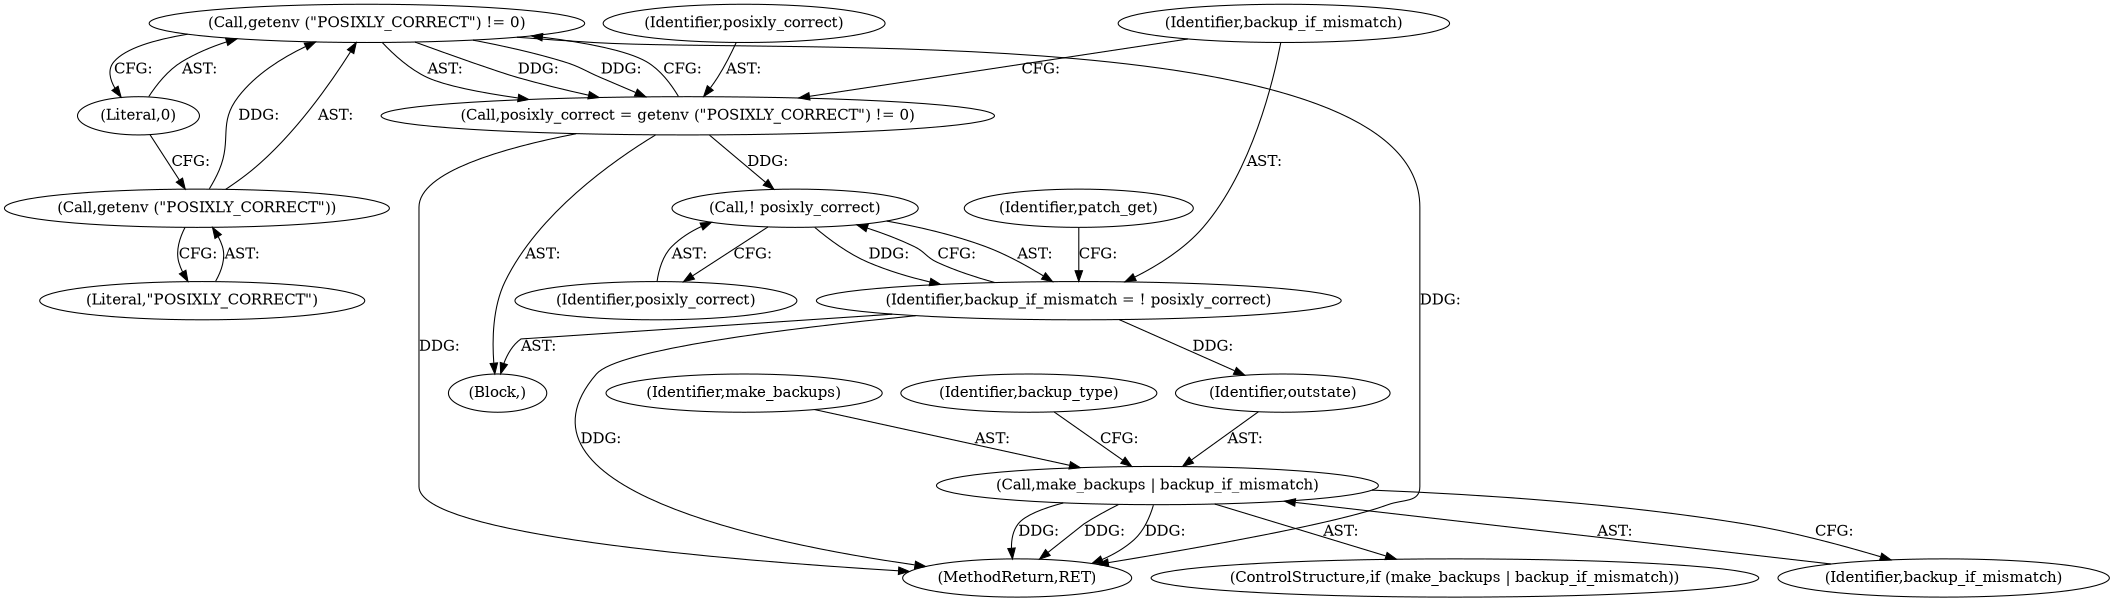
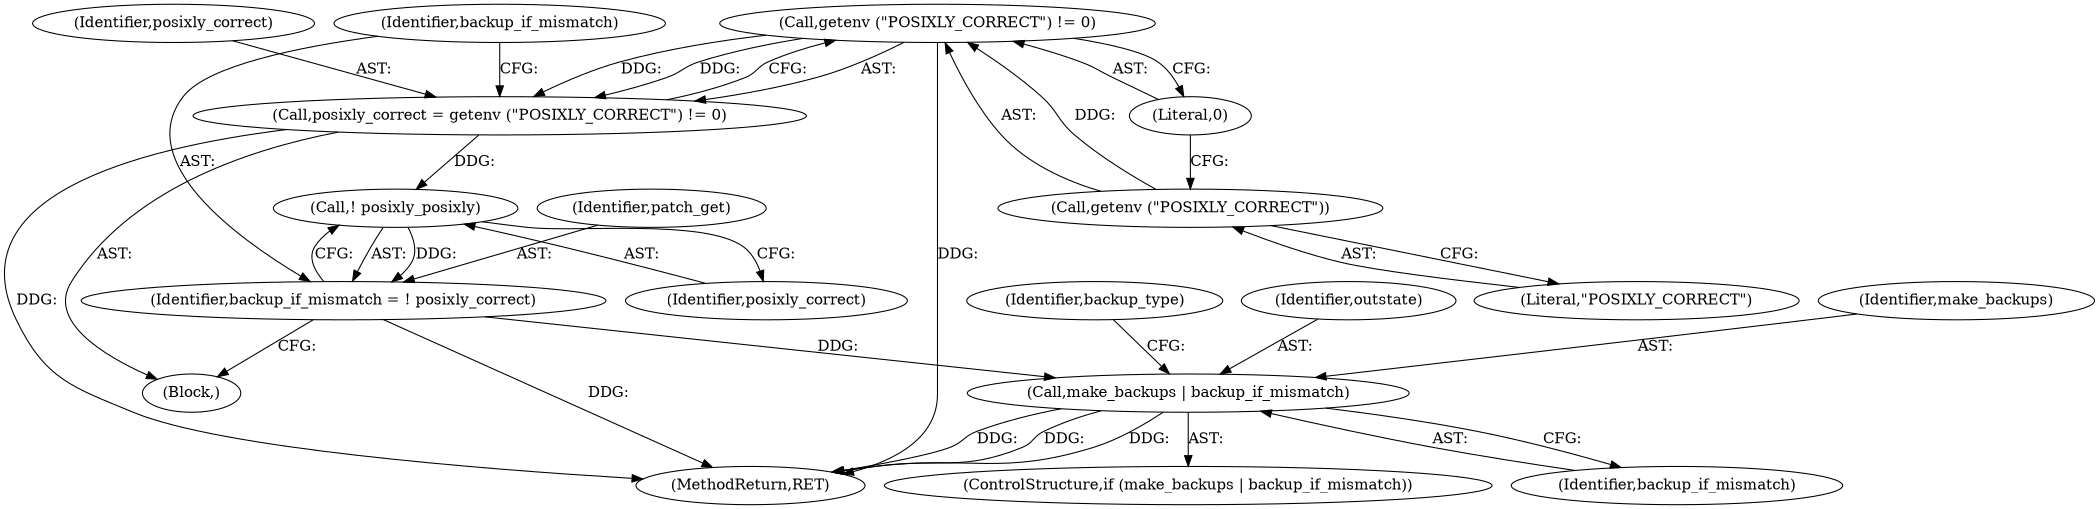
node "(Call,! posixly_correct)": label "(Call,! posixly_correct)" -> "(Call,! posixly_posixly)"
edge "(Identifier,patch_get)" -> "(Identifier,backup_if_mismatch = ! posixly_correct)": label "CFG: " -> "AST: "
edge "(Identifier,backup_if_mismatch = ! posixly_correct)" -> "(Identifier,outstate)": now "(Identifier,backup_if_mismatch = ! posixly_correct)" -> "(Call,make_backups | backup_if_mismatch)"
edge "(Identifier,backup_if_mismatch = ! posixly_correct)" -> "(Block,)": label "AST: " -> "CFG: "
